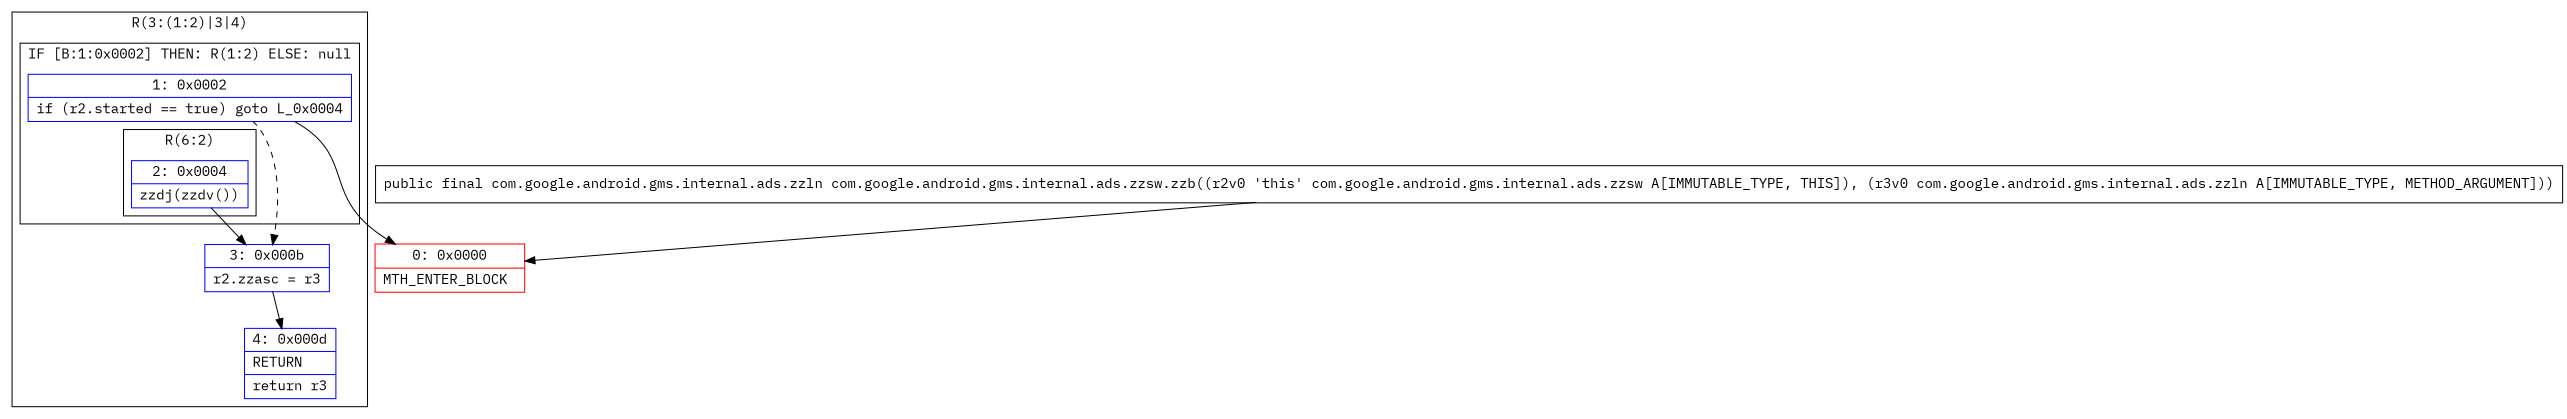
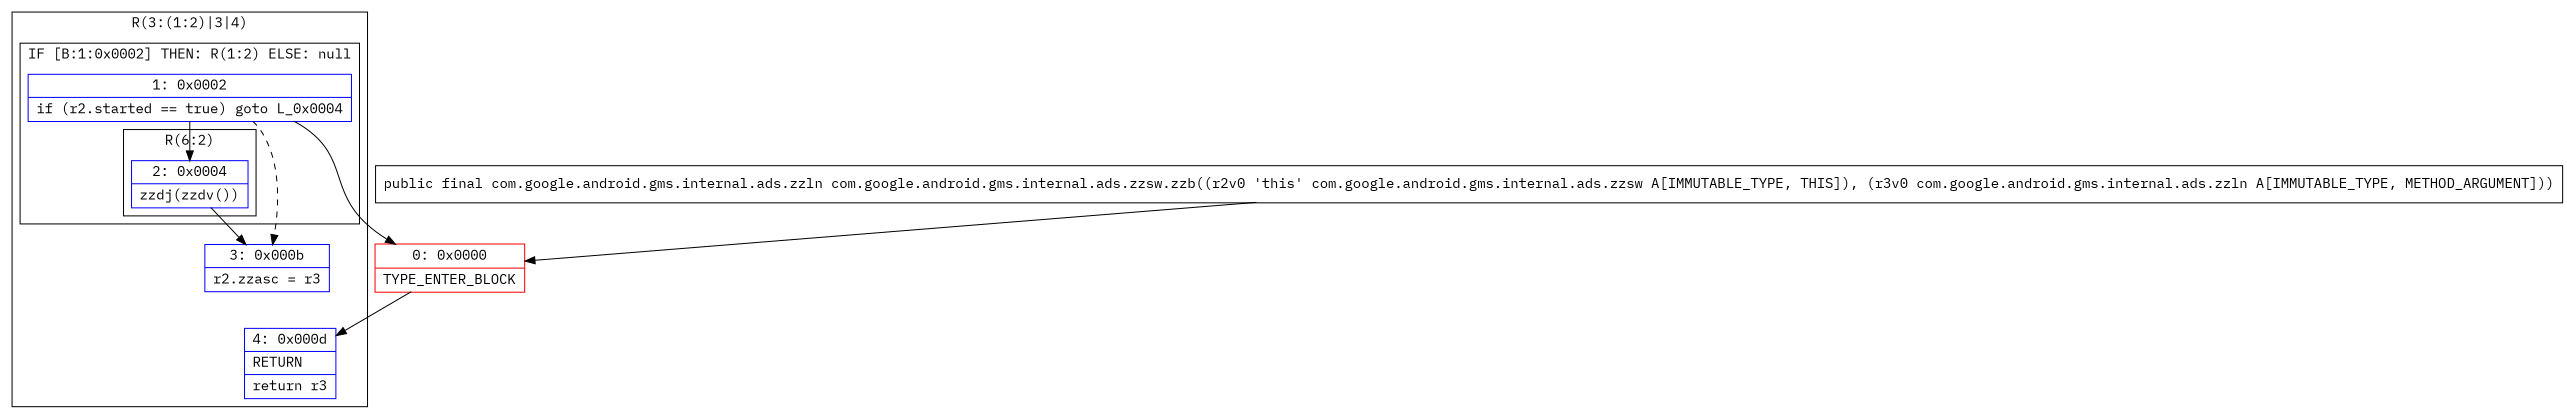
edge "1: 0x0002" -> "2: 0x0004": added
node "0: 0x0000": text "MTH_ENTER_BLOCK" -> "TYPE_ENTER_BLOCK"
edge "3: 0x000b" -> "4: 0x000d": now "0: 0x0000" -> "4: 0x000d"
